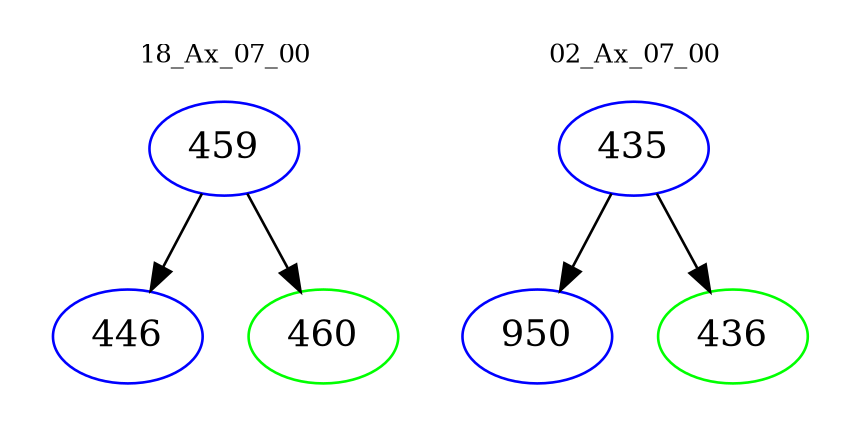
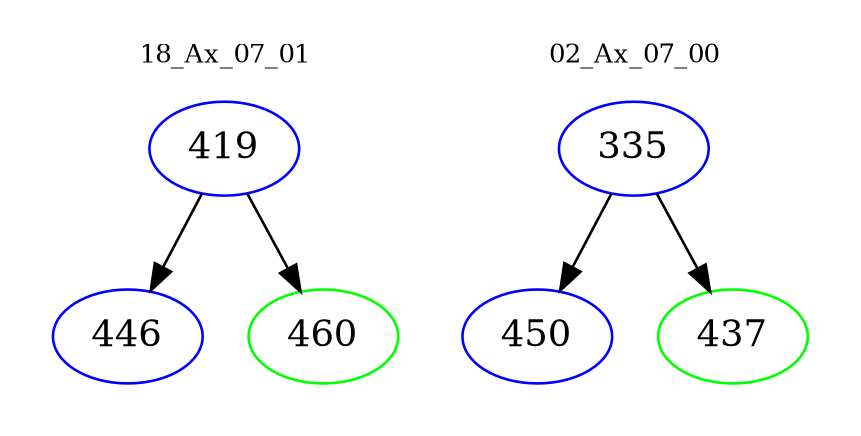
cluster "18_Ax_07_00": label "18_Ax_07_00" -> "18_Ax_07_01"
node "459": label "459" -> "419"
node "435": label "435" -> "335"
node "950": label "950" -> "450"
node "436": label "436" -> "437"
